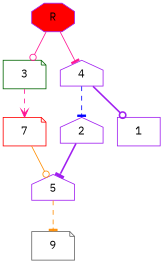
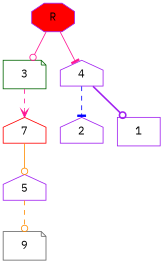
node "7": shape note -> house
edge "2" -> "5": removed
edge "5" -> "9": arrowhead tee -> odot
